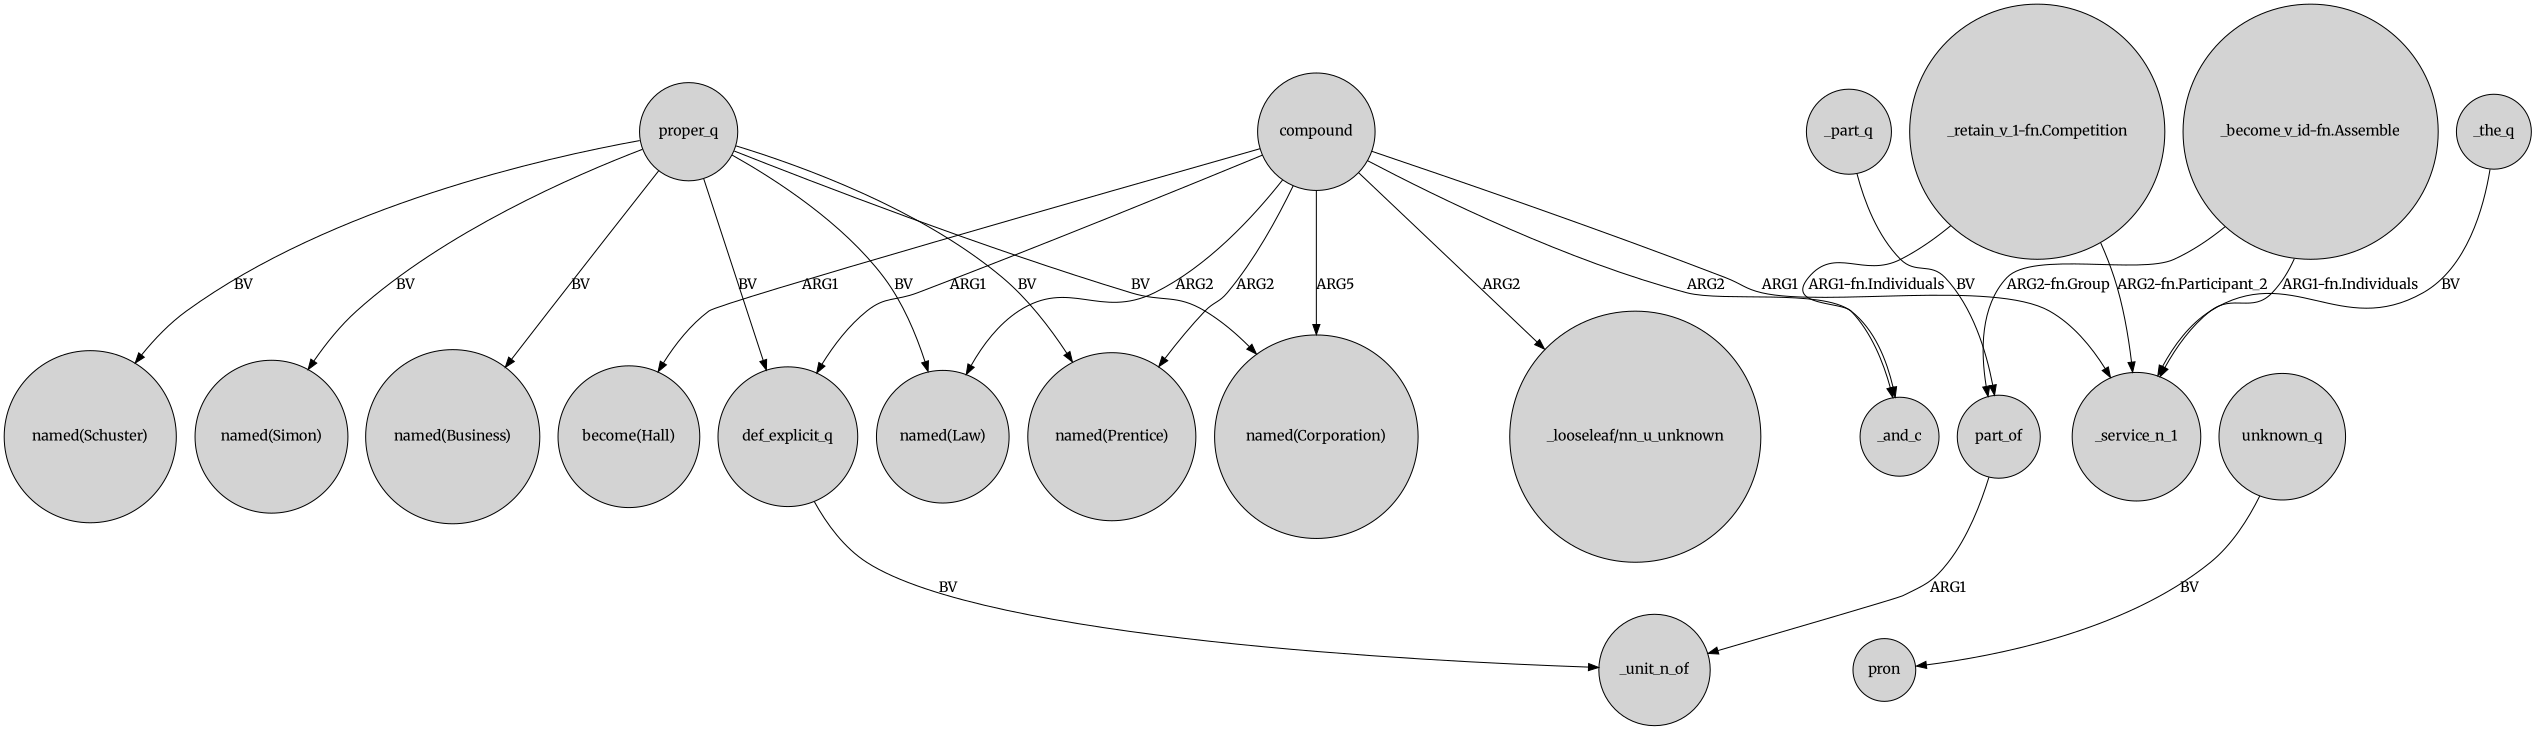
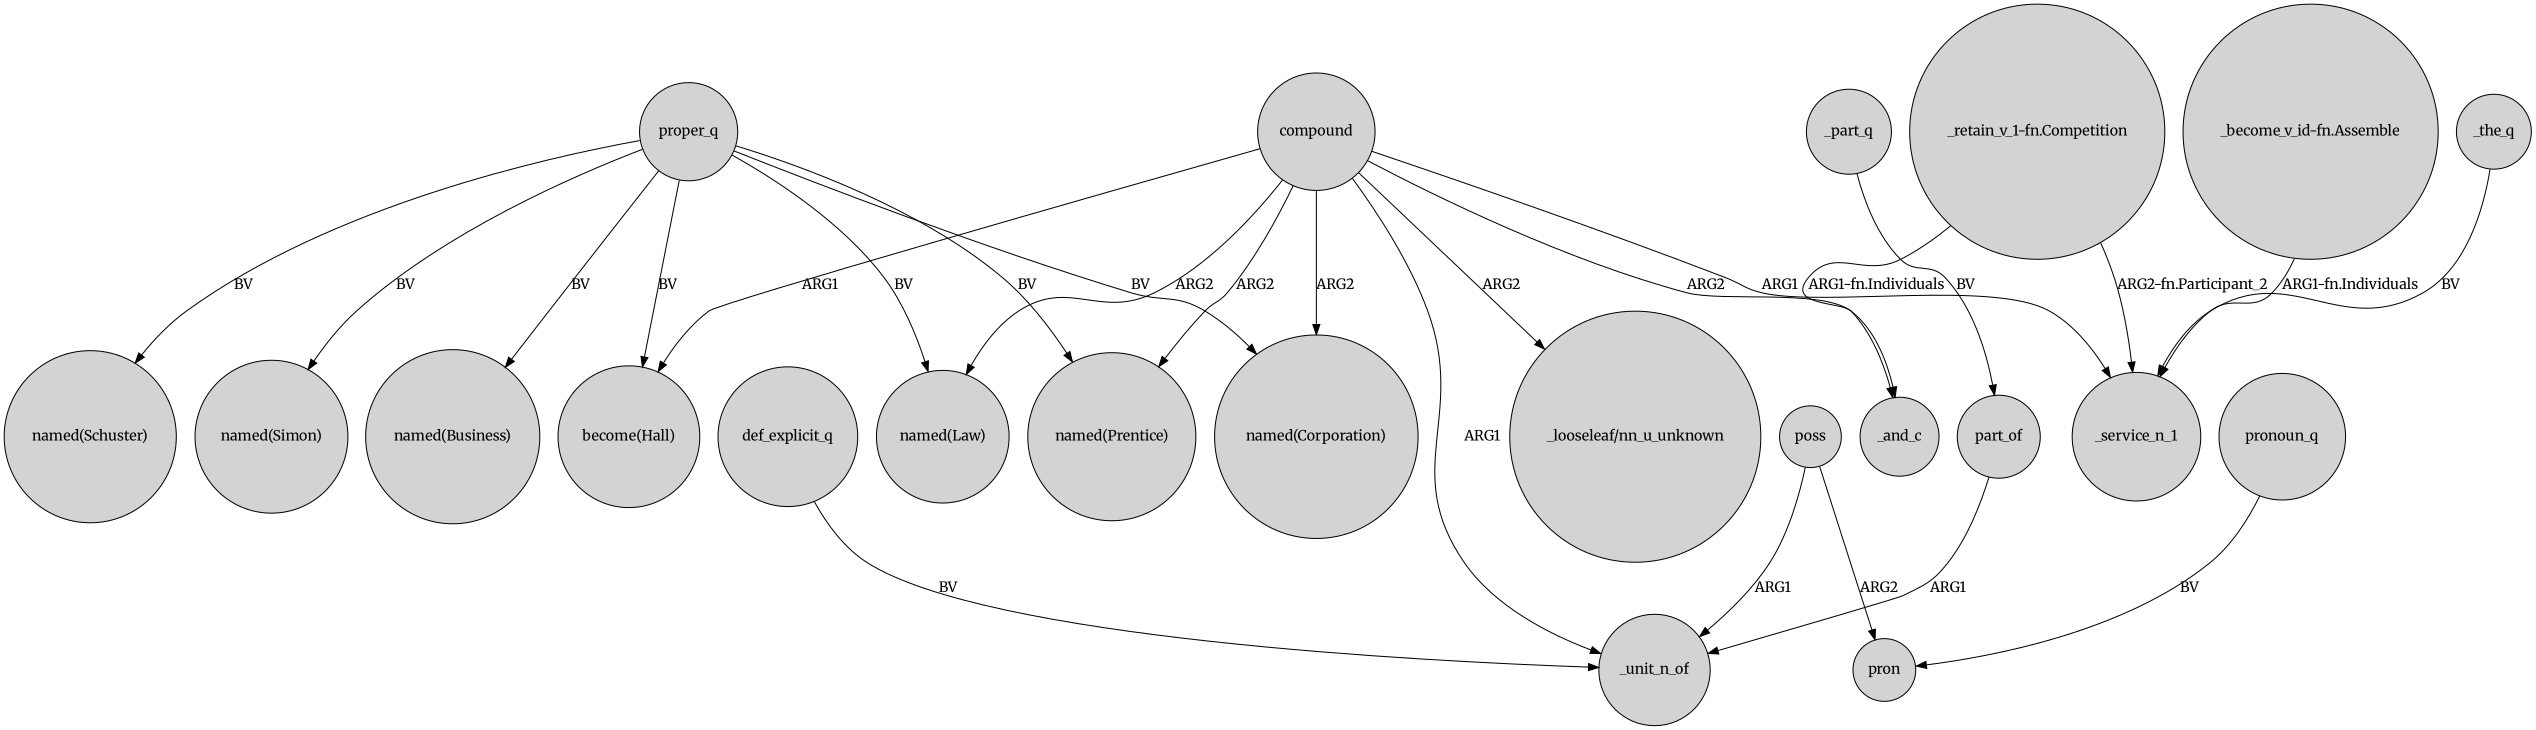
edge "compound" -> "def_explicit_q": now "compound" -> "_unit_n_of"
edge "_become_v_id-fn.Assemble" -> "part_of": removed, label "ARG2-fn.Group"
edge "proper_q" -> "def_explicit_q": now "proper_q" -> "become(Hall)"
edge "compound" -> "named(Corporation)": label "ARG5" -> "ARG2"
node "poss": added
node "unknown_q": label "unknown_q" -> "pronoun_q"
